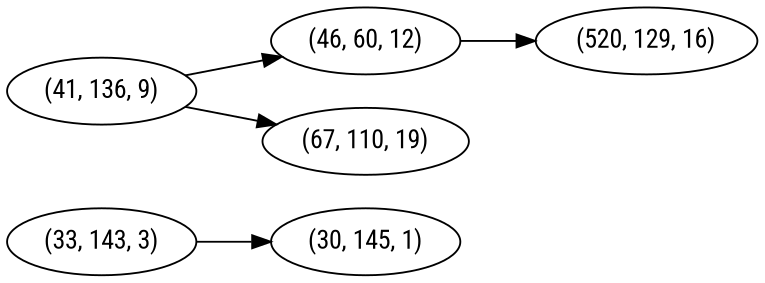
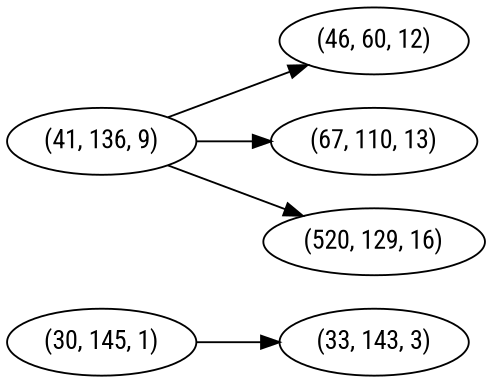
edge "(46, 60, 12)" -> "(520, 129, 16)": now "(41, 136, 9)" -> "(520, 129, 16)"
node "(67, 110, 19)": label "(67, 110, 19)" -> "(67, 110, 13)"
edge "(33, 143, 3)" -> "(30, 145, 1)": reversed
